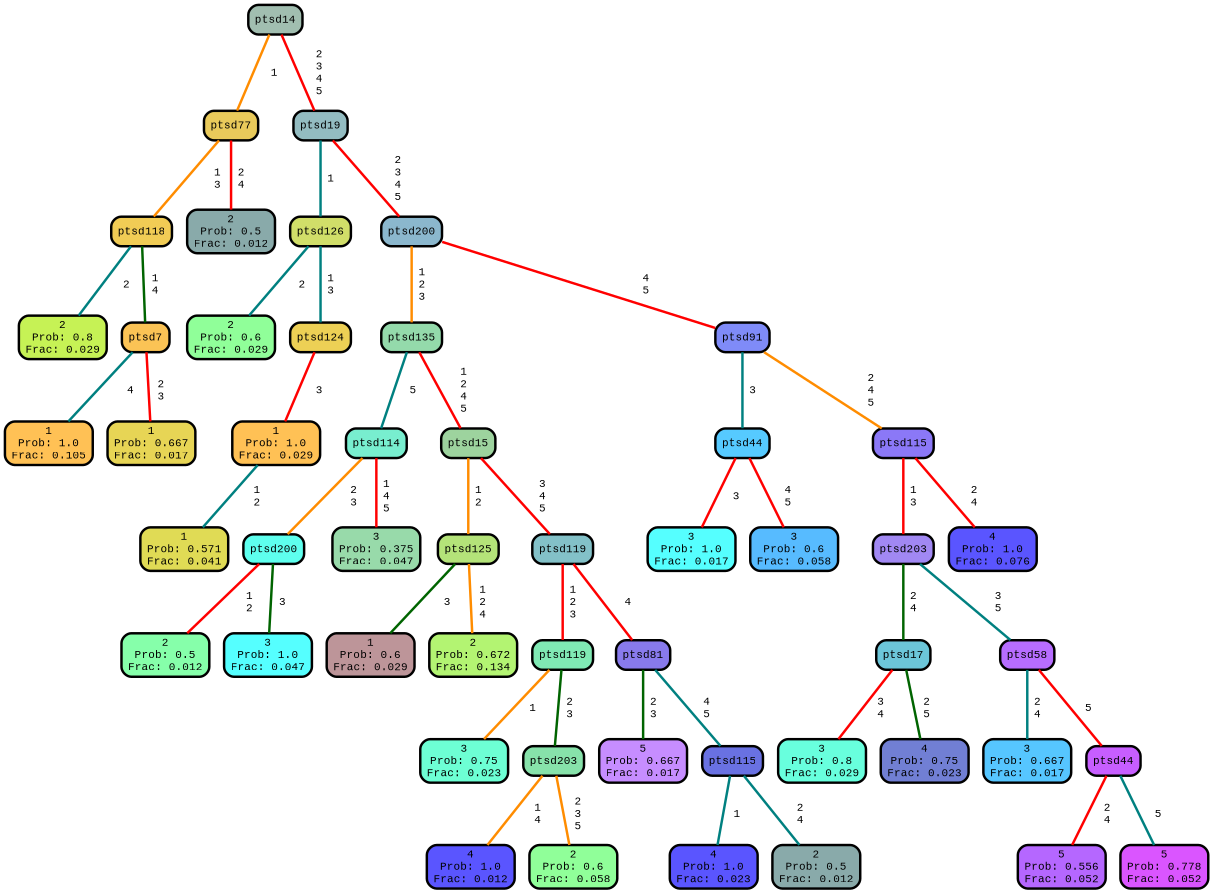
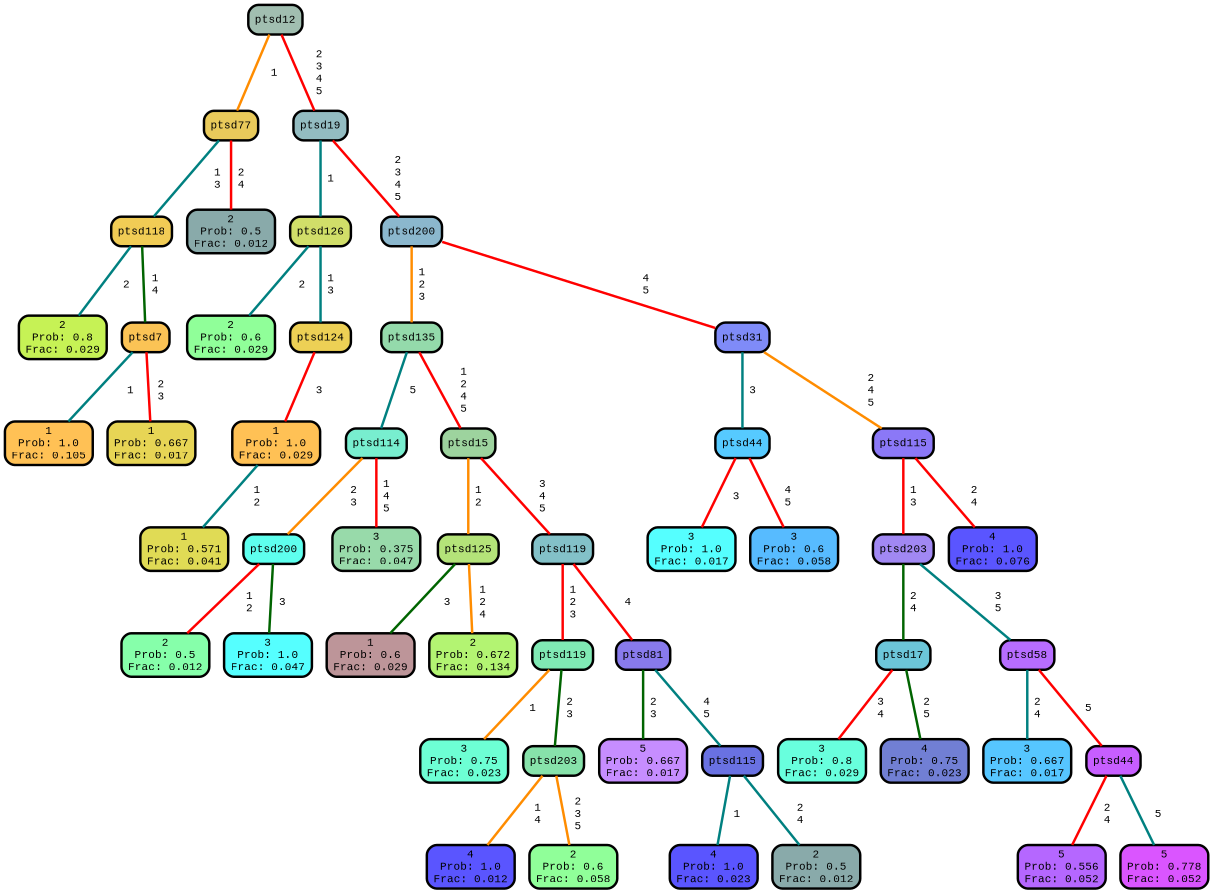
node "ptsd14": label "ptsd14" -> "ptsd12"
edge "ptsd77" -- "ptsd118": color darkorange -> teal
node "ptsd91": label "ptsd91" -> "ptsd31"
edge "ptsd7" -- "1 Prob: 1.0 Frac: 0.105": label " 4" -> " 1"
